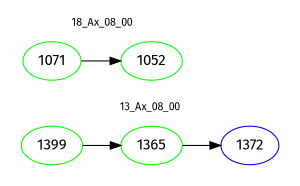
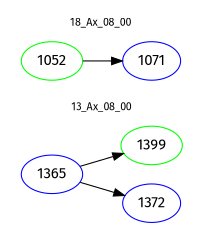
node "1071": color green -> blue
edge "1071" -> "1052": reversed
edge "1399" -> "1365": reversed
node "1365": color green -> blue
